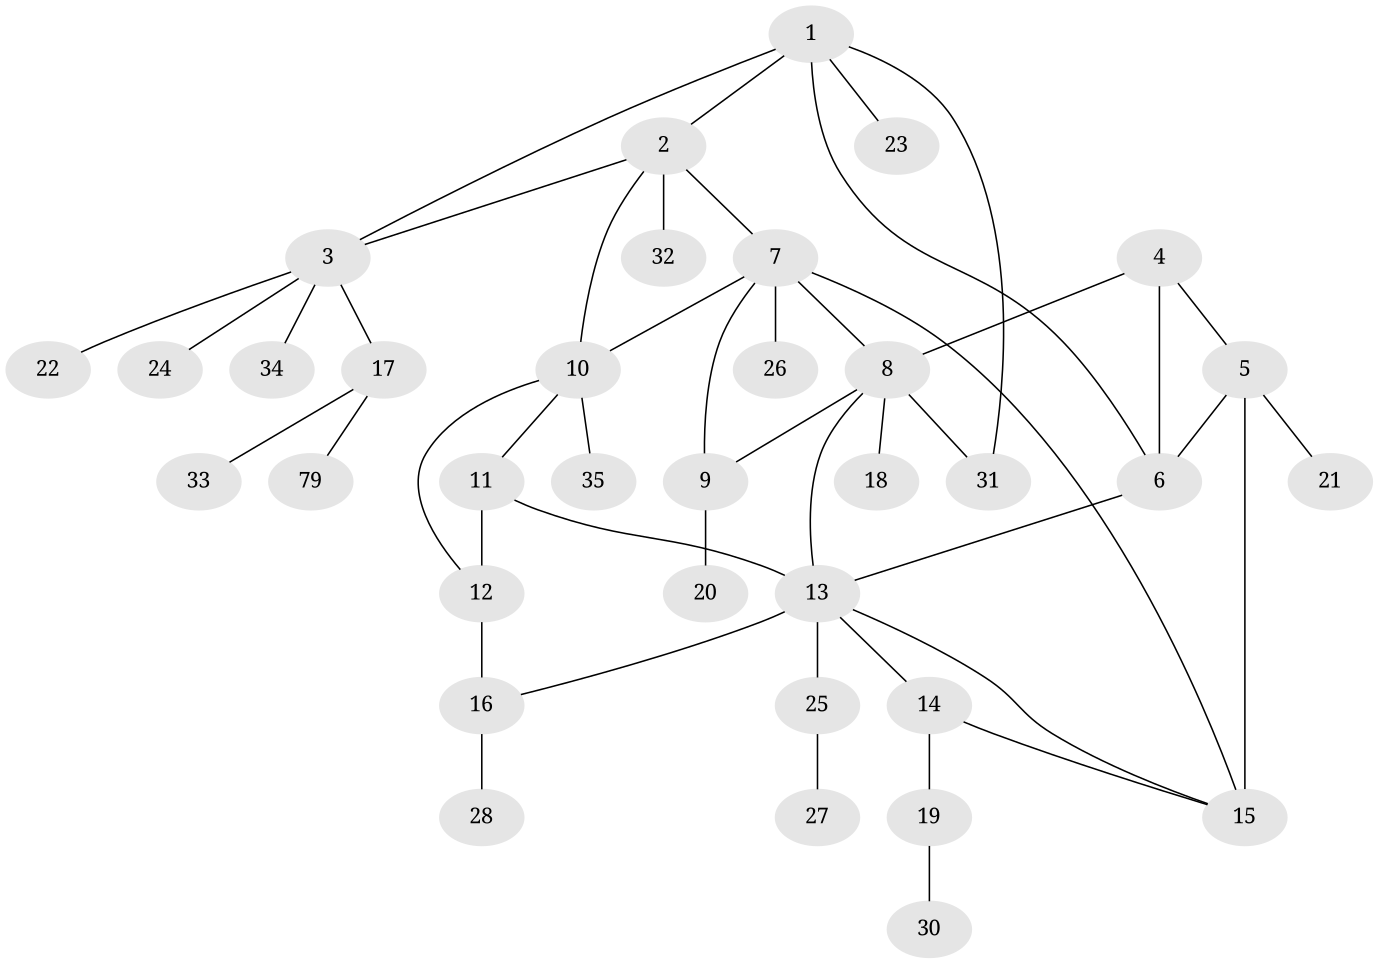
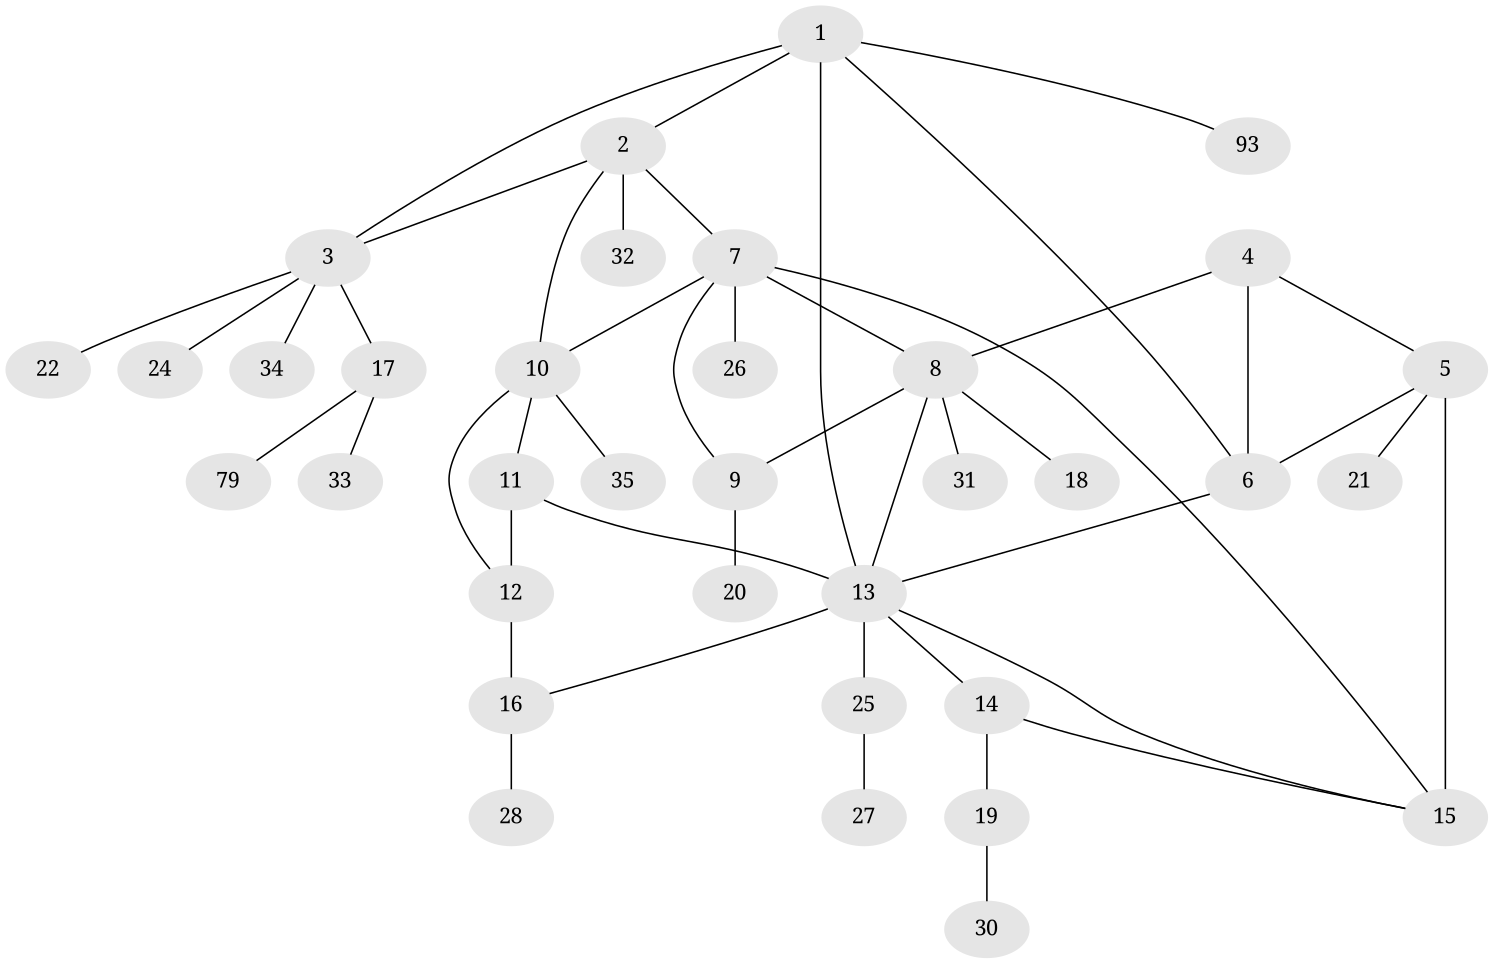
node "23": label "23" -> "93"
edge "1" -- "31": now "1" -- "13"
